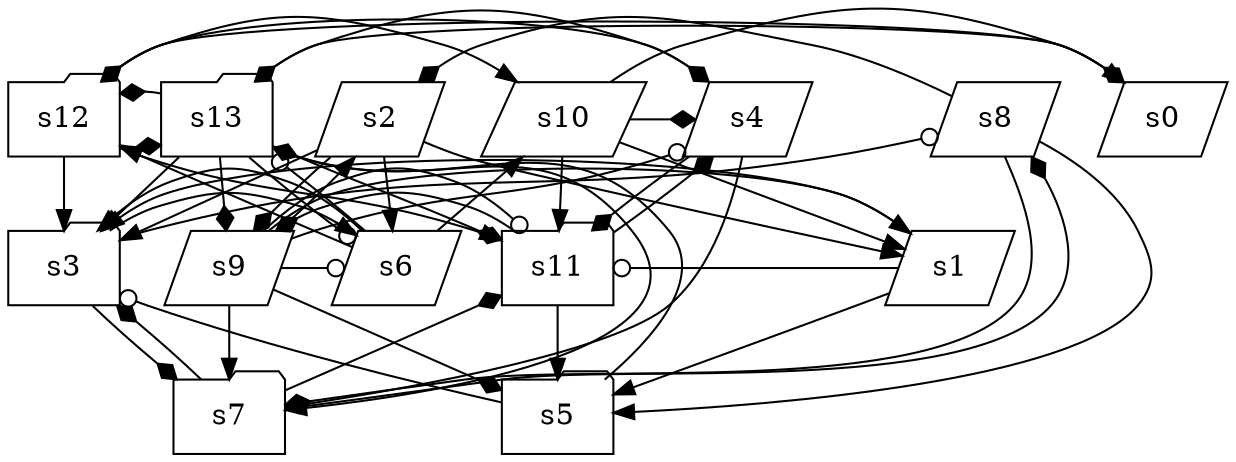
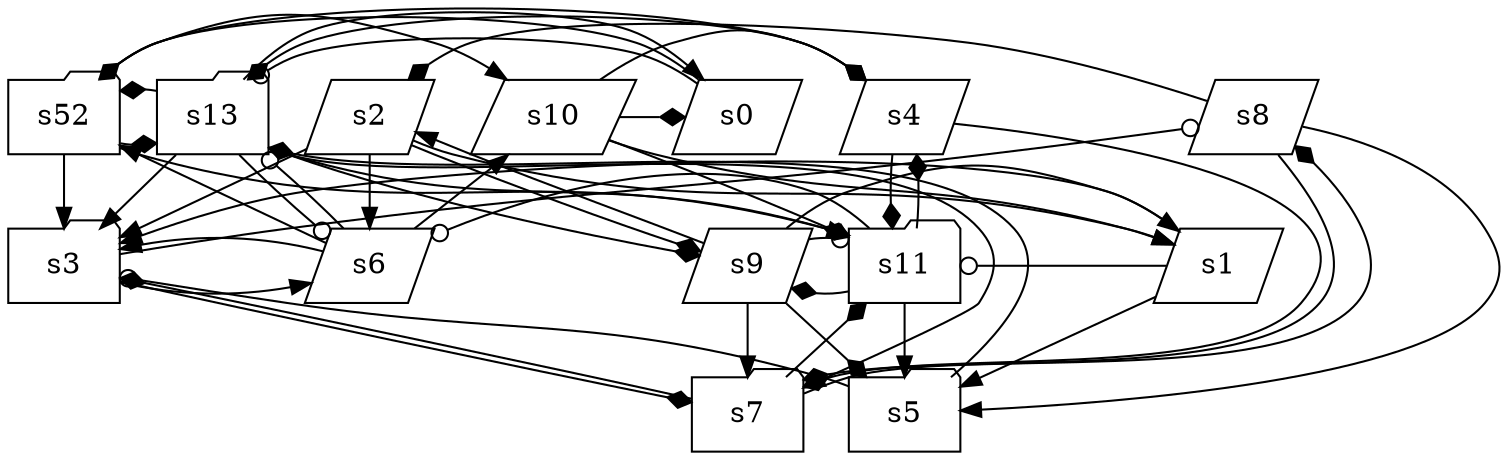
edge "s0" -> "s13": added
node "s12": label "s12" -> "s52"
edge "s9" -> "s4": removed
edge "s10" -> "s11": arrowhead normal -> diamond
edge "s9" -> "s6": now "s11" -> "s6"
